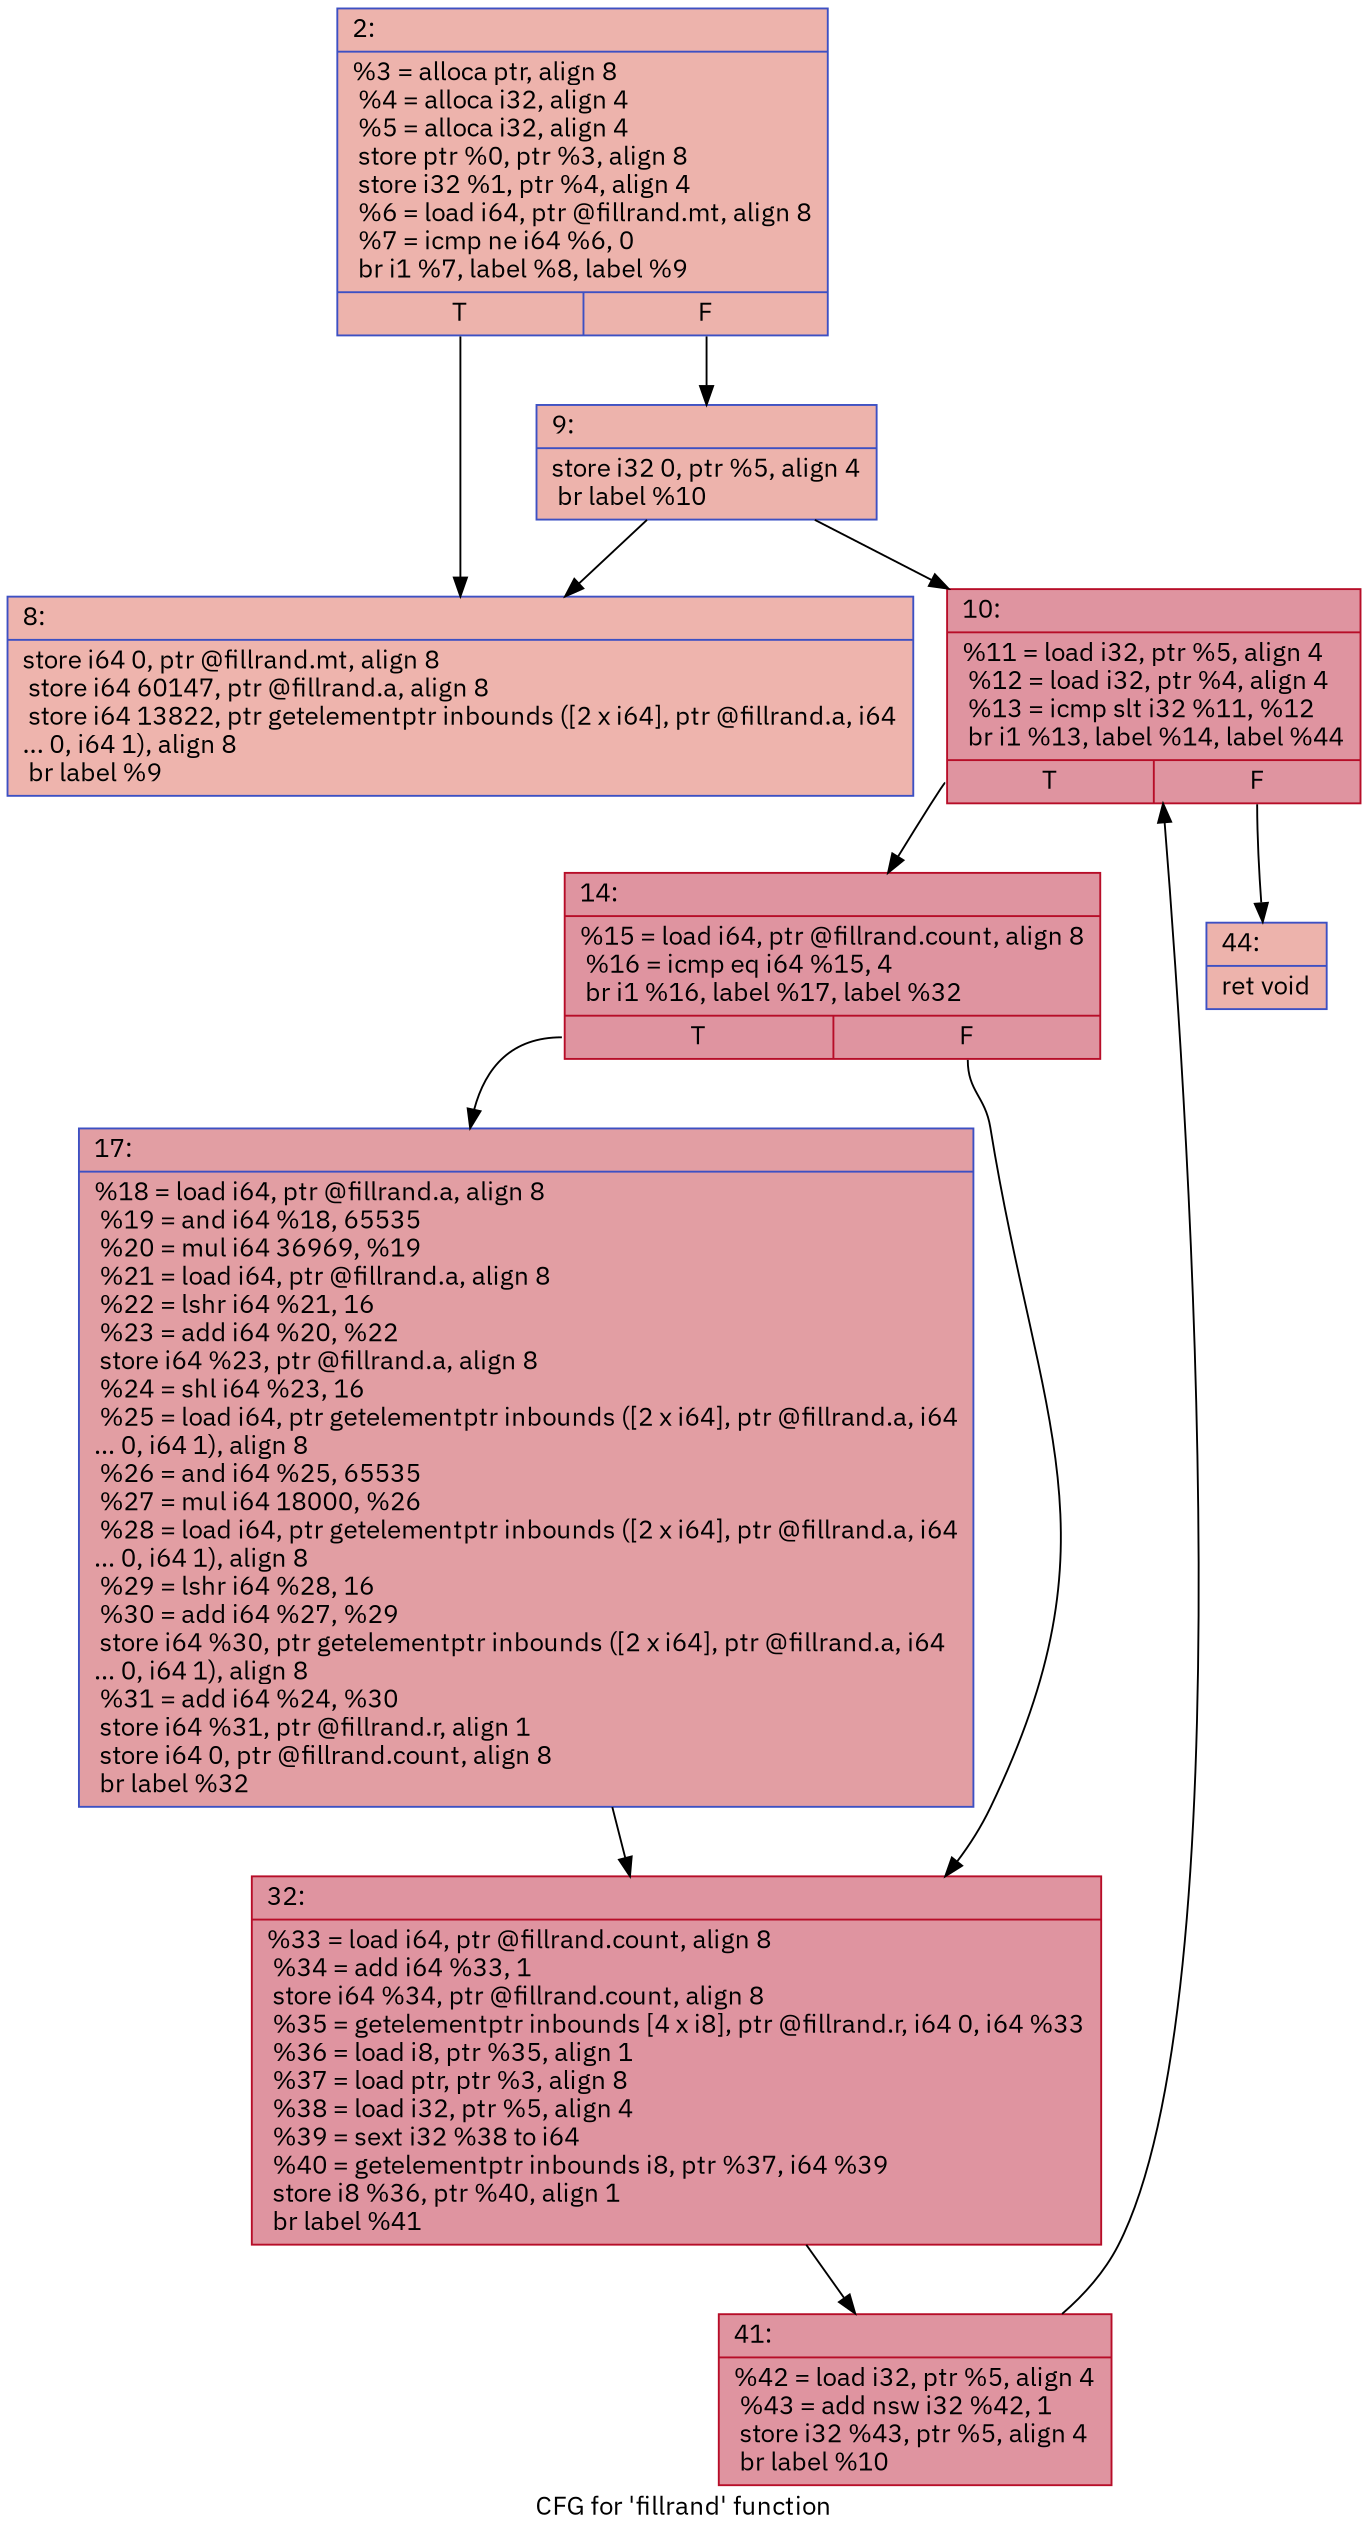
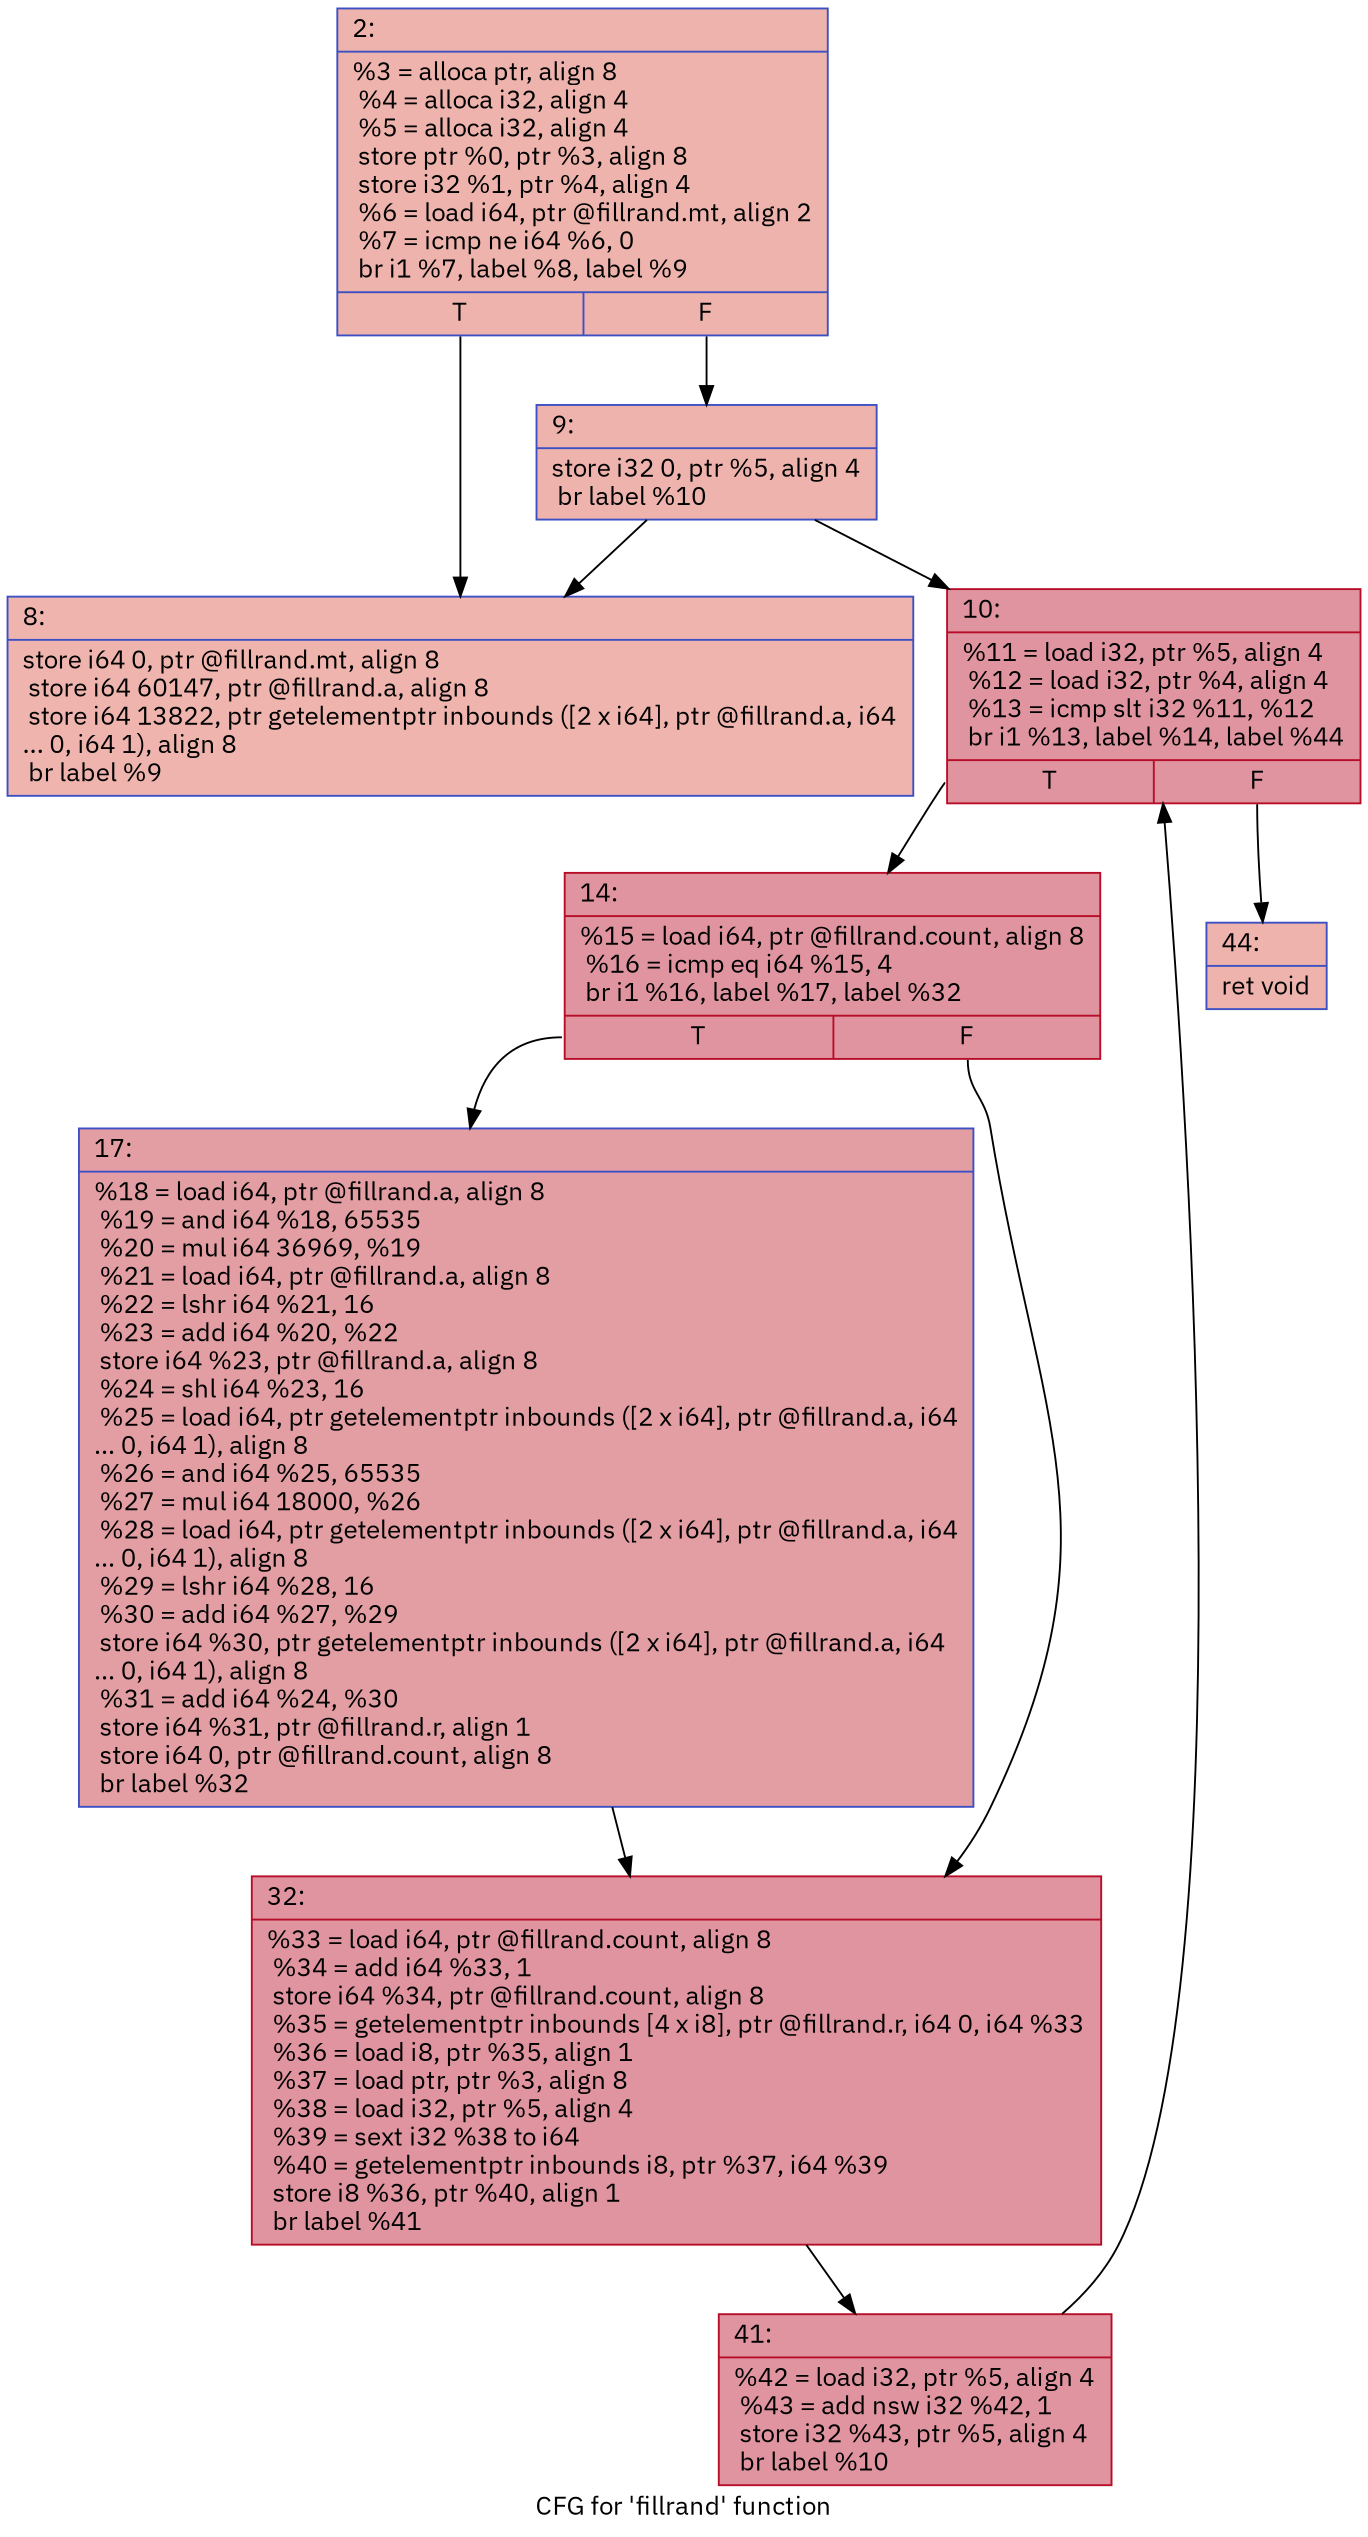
node "2:": text "%6 = load i64, ptr @fillrand.mt, align 8" -> "%6 = load i64, ptr @fillrand.mt, align 2"
